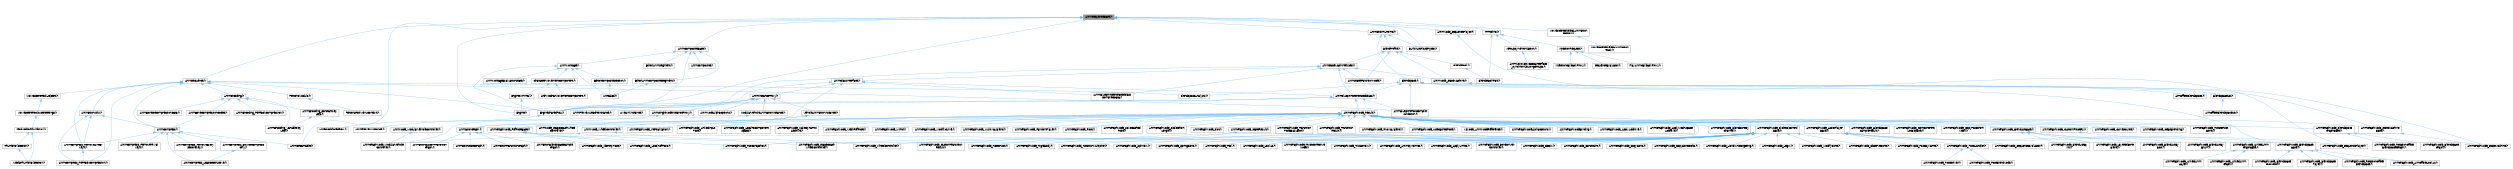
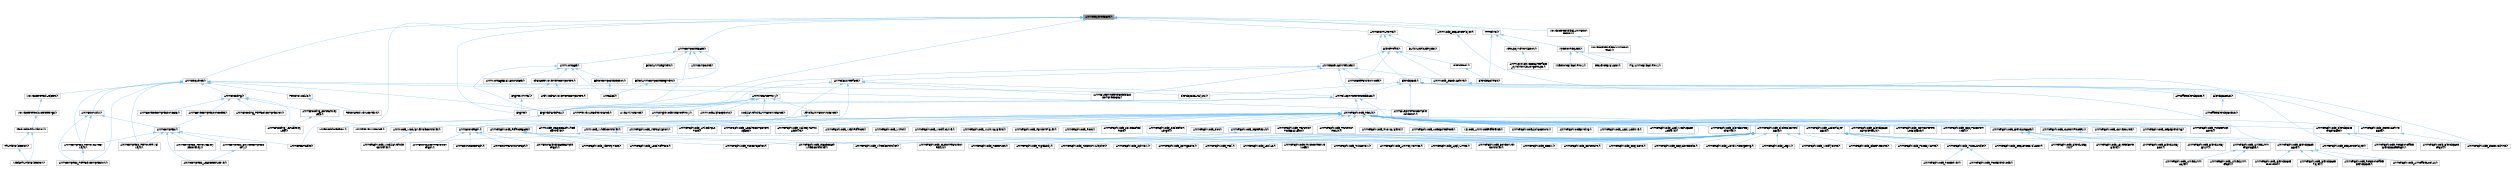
edge "BuiltInAttributeTypes.h" -> "AnimSequenceBase.h": removed
edge "AnimInstanceProxy.h" -> "AnimClassInterface.h": now "AnimNode_WheelController.h" -> "AnimClassInterface.h"
edge "AnimCompress.h" -> "AnimSequence.h": now "AnimCompress_RemoveTrivial Keys.h" -> "AnimSequence.h"
edge "AnimBlueprintPostCompile Validation.h" -> "AnimBlueprintGeneratedClass.h": now "AnimGraphNode_RotateRoot Bone.h" -> "AnimBlueprintGeneratedClass.h"
edge "AnimGraphNode_ModularVehicle Controller.h" -> "ModularVehicleAnimationInstance.h": now "AnimNode_ModularVehicleController.h" -> "ModularVehicleAnimationInstance.h"
